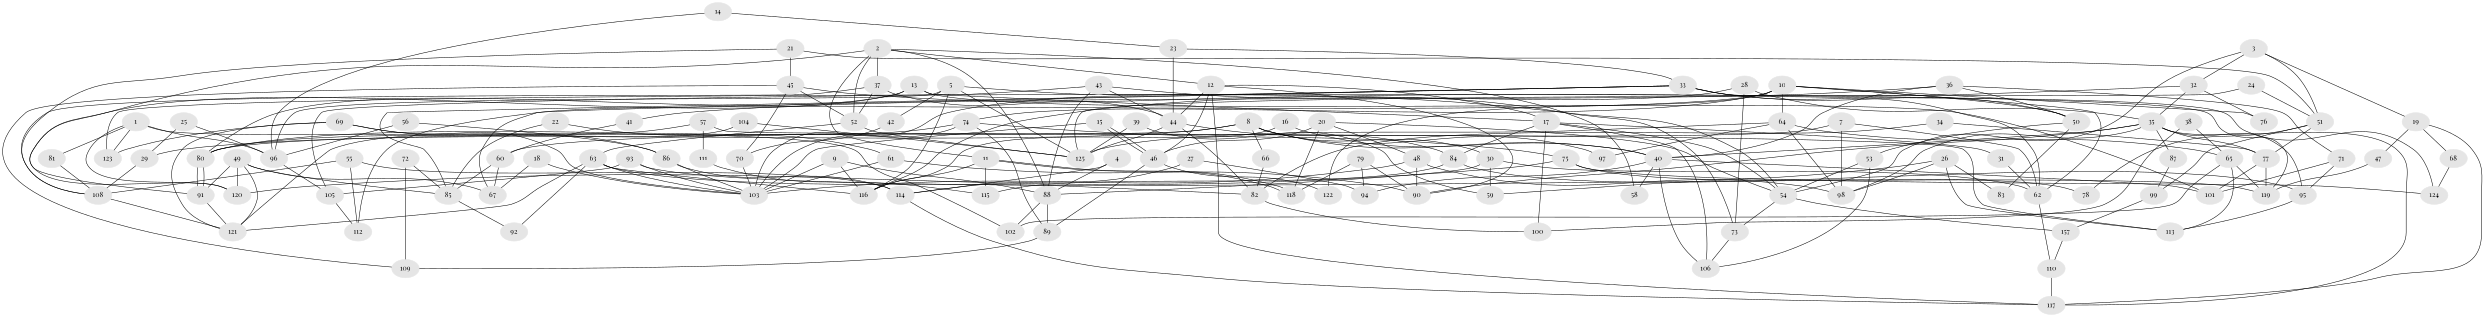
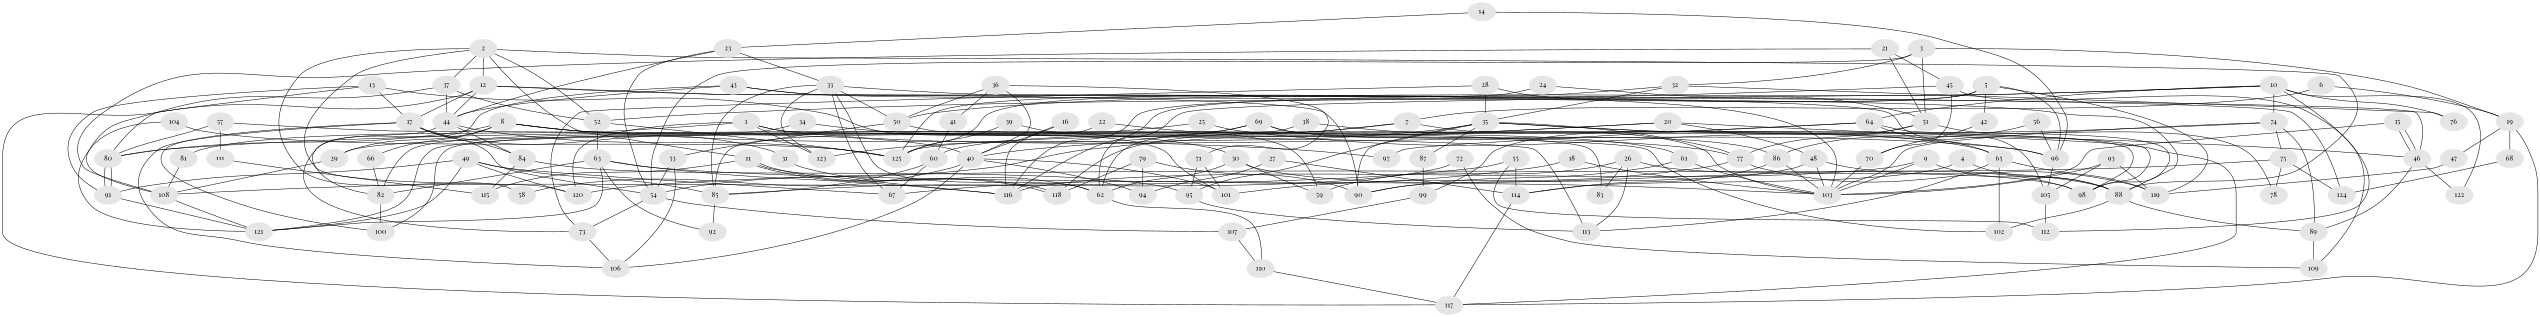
node "6": added
edge "45" -- "54": now "23" -- "54"
node "157": label "157" -> "107"
